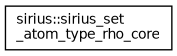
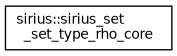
node "sirius::sirius_set _atom_type_rho_core": label "sirius::sirius_set _atom_type_rho_core" -> "sirius::sirius_set _set_type_rho_core"
